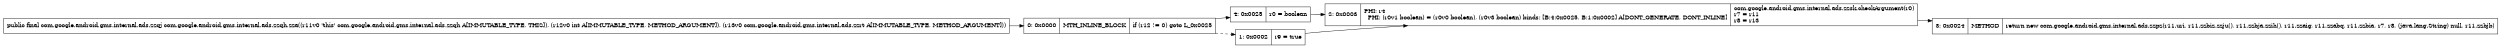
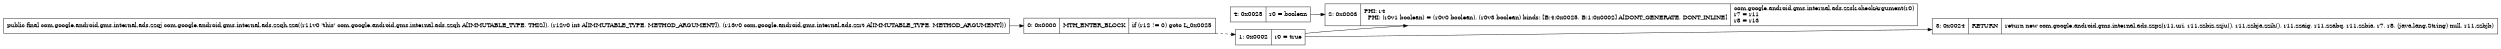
edge "0: 0x0000" -> "4: 0x0025": removed
edge "2: 0x0003" -> "3: 0x0024": now "1: 0x0002" -> "3: 0x0024"
node "0: 0x0000": text "MTH_INLINE_BLOCK" -> "MTH_ENTER_BLOCK"
node "3: 0x0024": text "METHOD" -> "RETURN"
node "1: 0x0002": text "r9 = true" -> "r0 = true"
